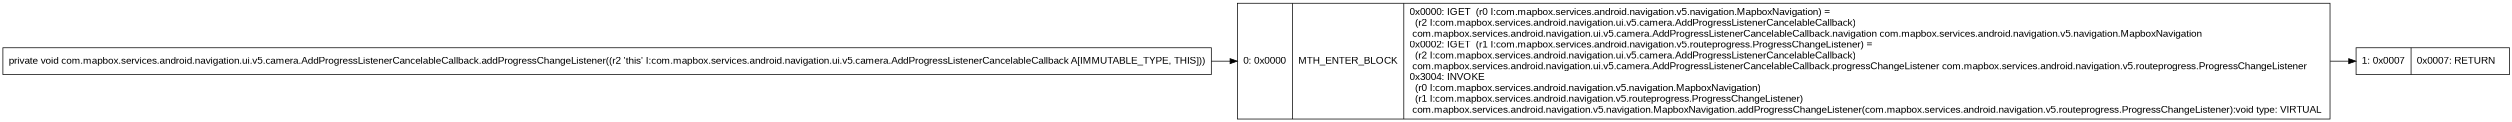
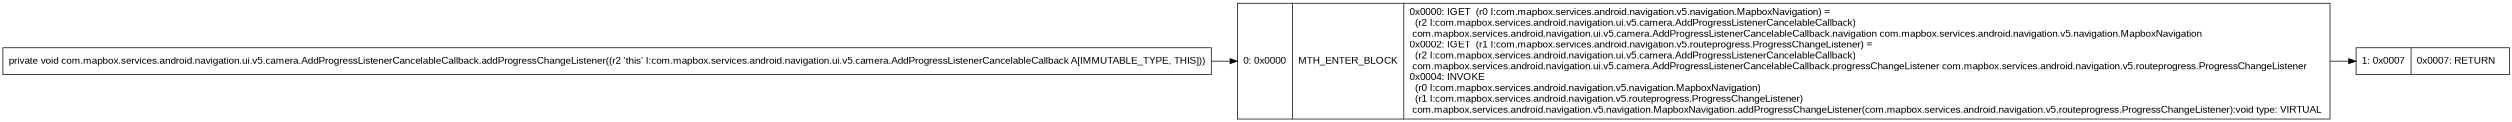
node "0: 0x0000": text "0x3004: INVOKE" -> "0x0004: INVOKE"
